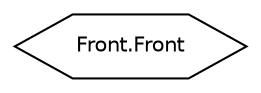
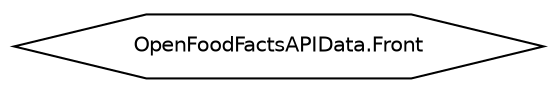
node "Front.Front": label "Front.Front" -> "OpenFoodFactsAPIData.Front"
